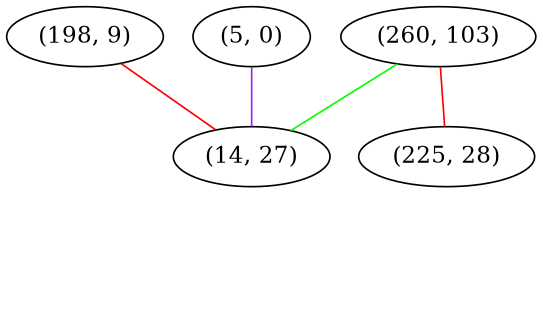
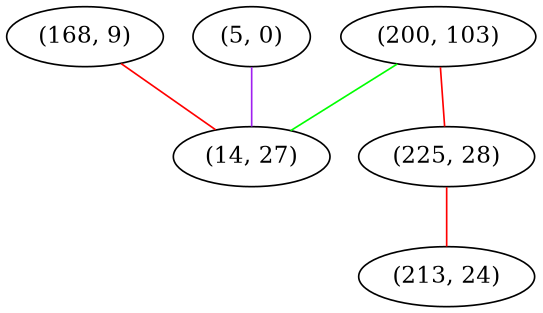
node "(198, 9)": label "(198, 9)" -> "(168, 9)"
node "(260, 103)": label "(260, 103)" -> "(200, 103)"
node "(213, 24)": added
